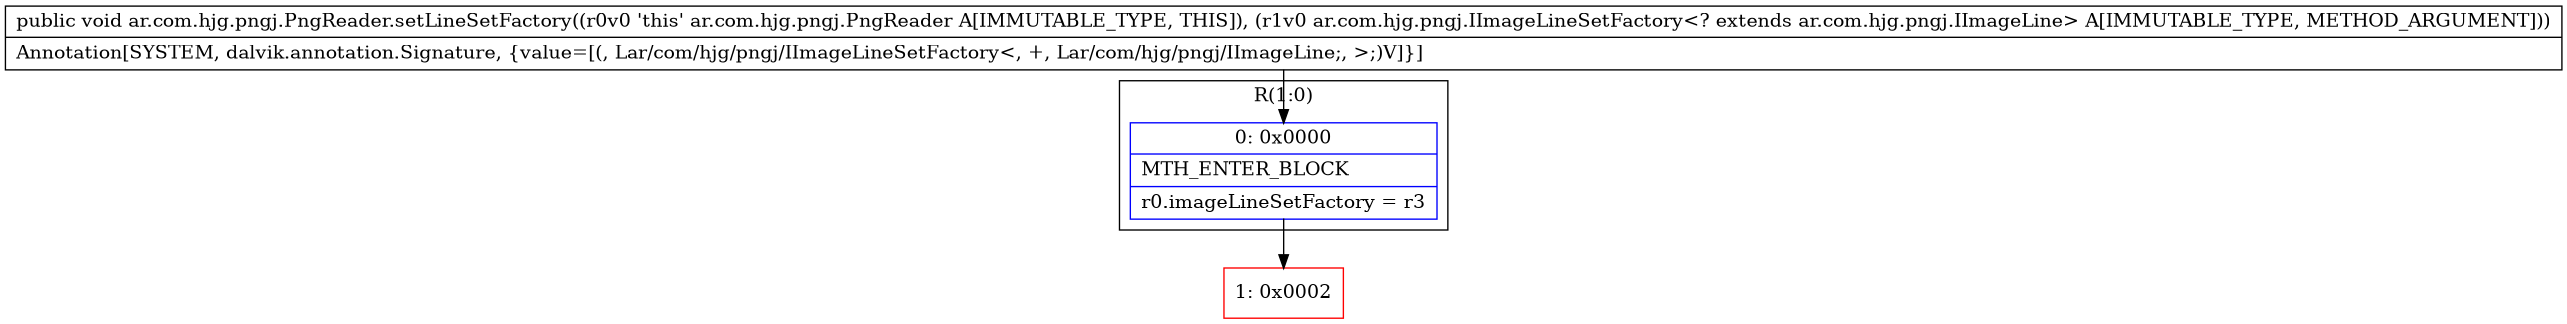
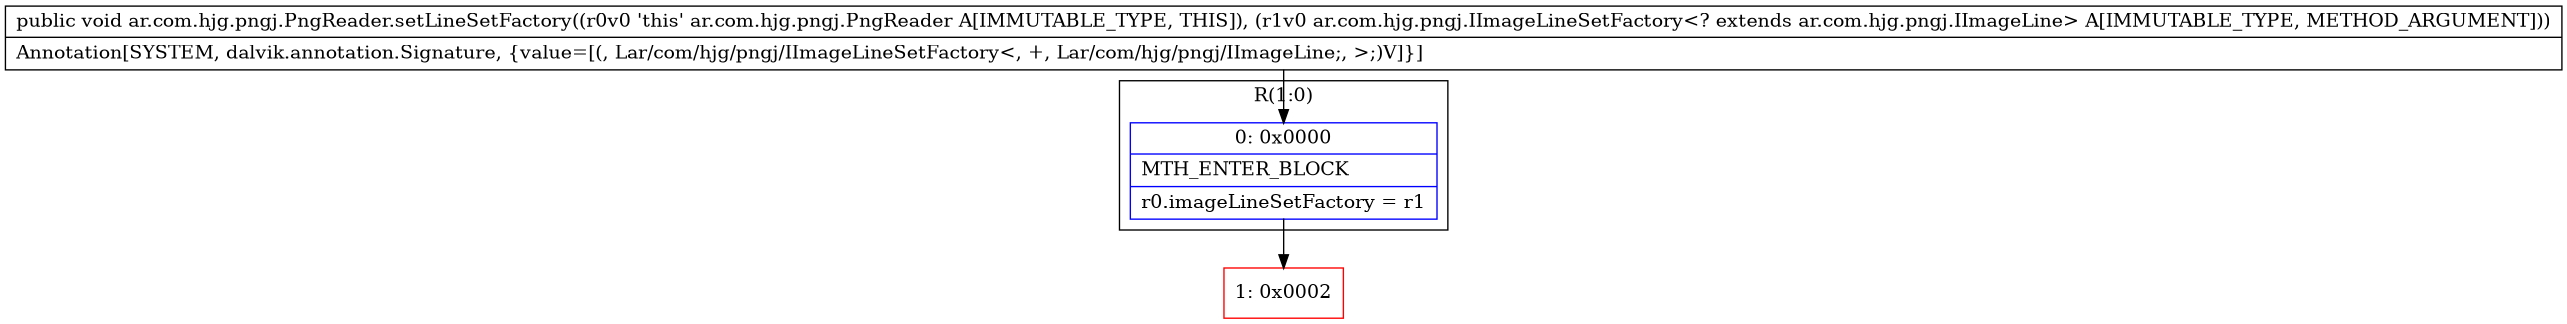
node "0: 0x0000": text "r0.imageLineSetFactory = r3" -> "r0.imageLineSetFactory = r1"
